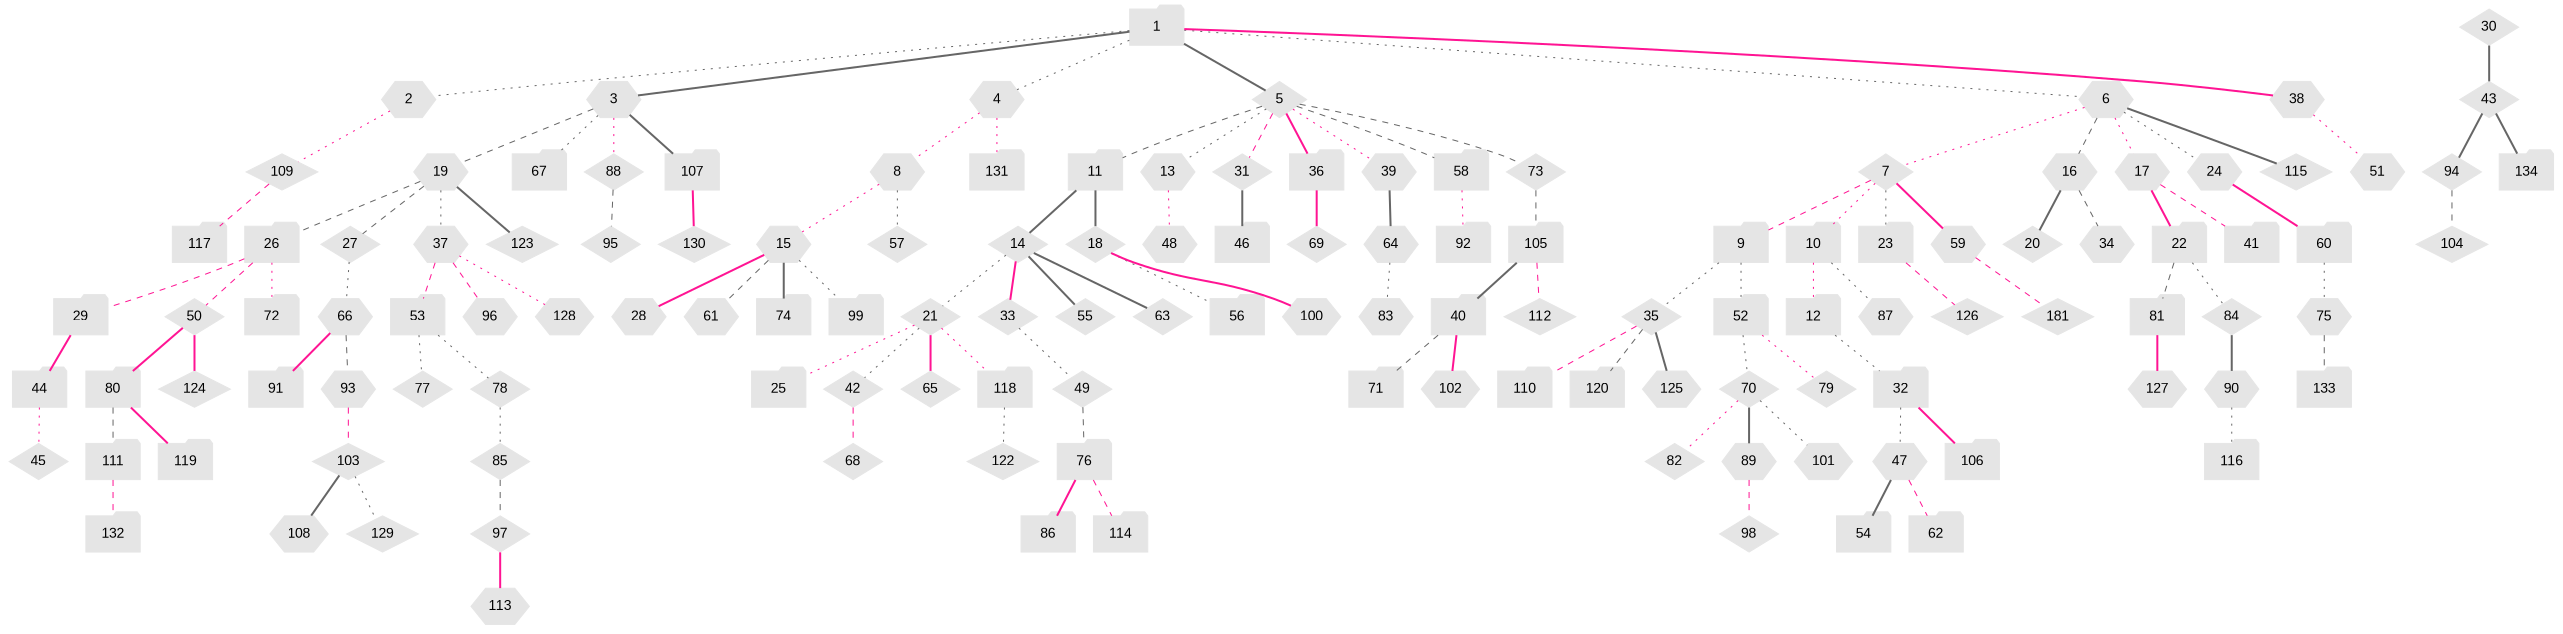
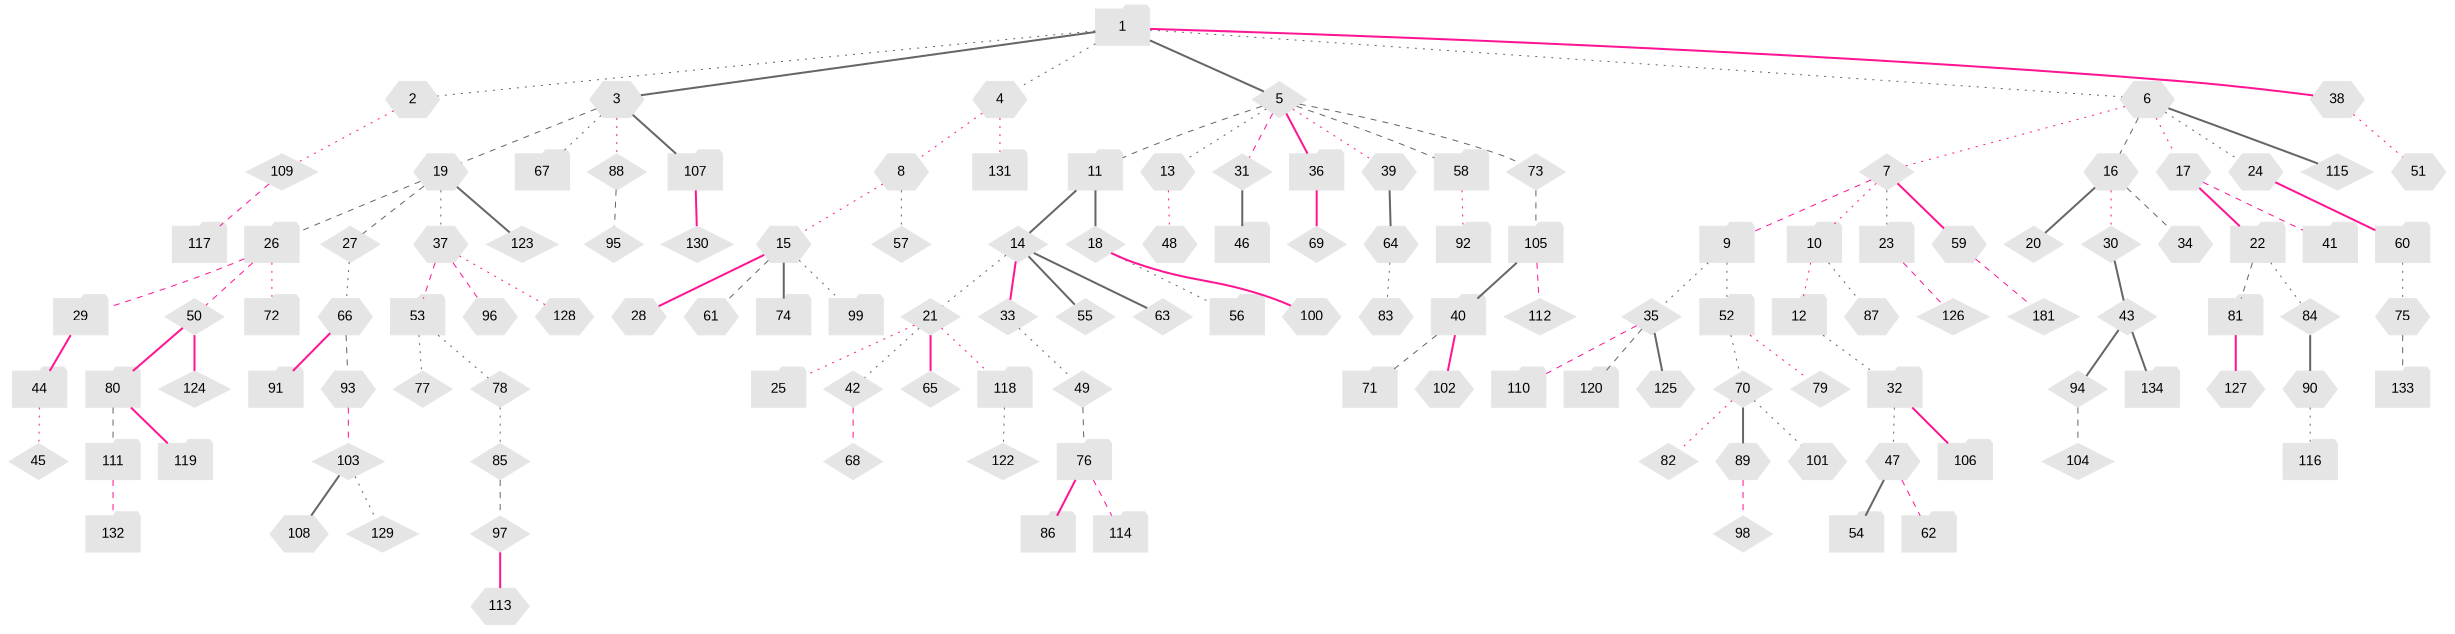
edge "16" -- "30": added
